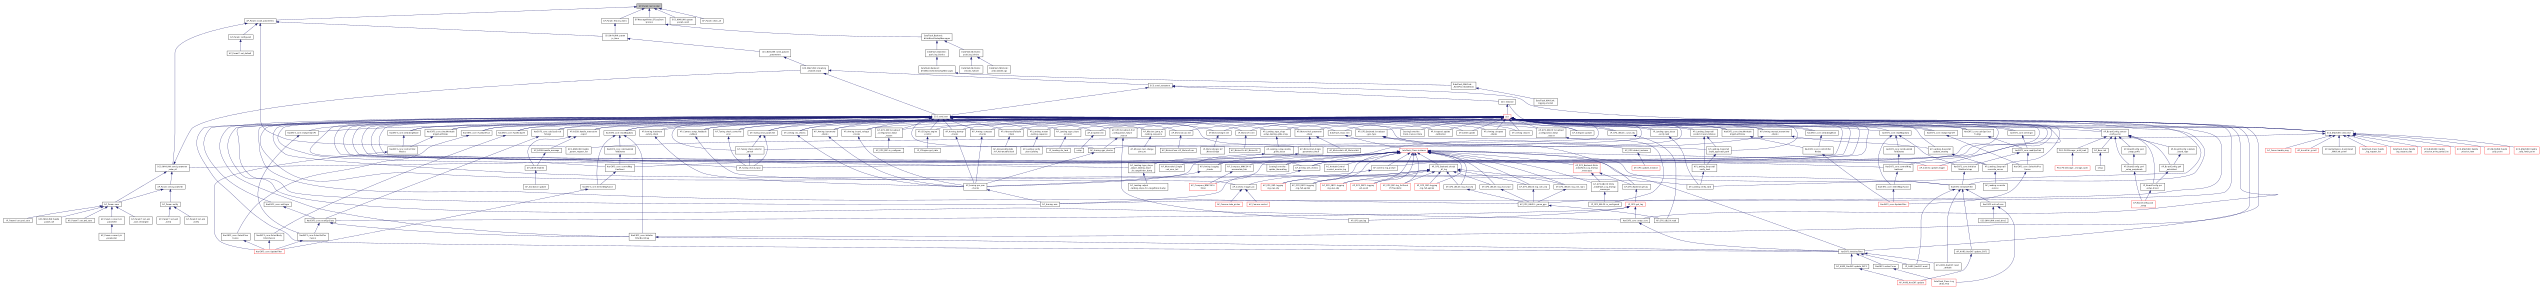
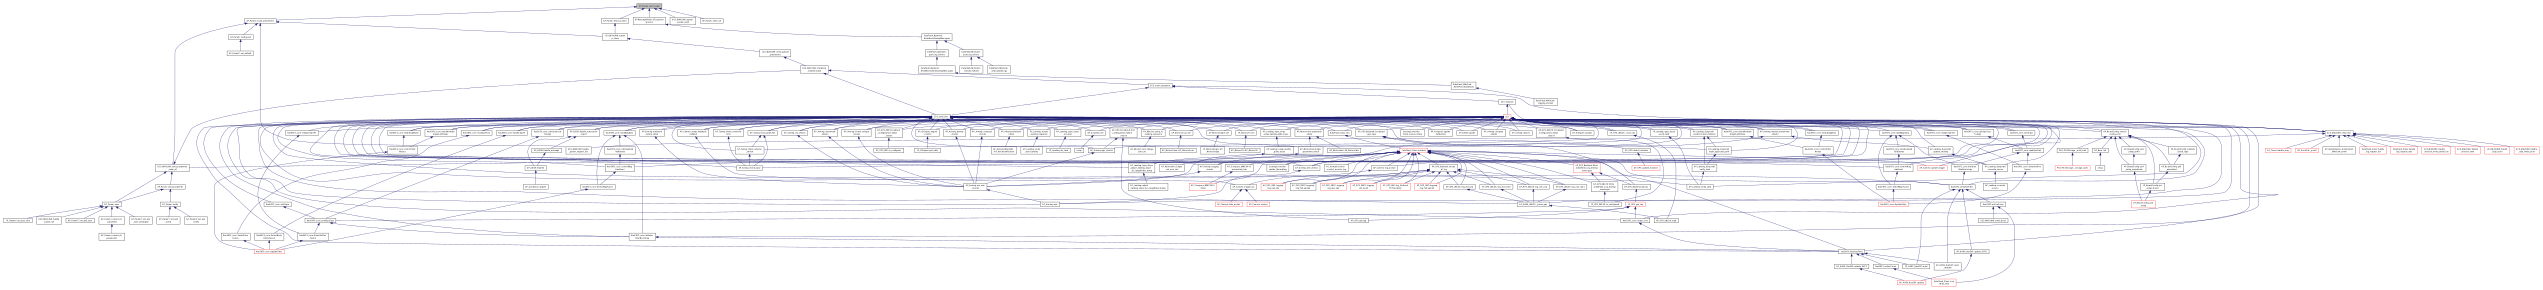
node "AP_GPS_UBLOX::_parse_gps": label "AP_GPS_UBLOX::_parse_gps" -> "AP_AHRS_UBLOX::_parse_gps"
